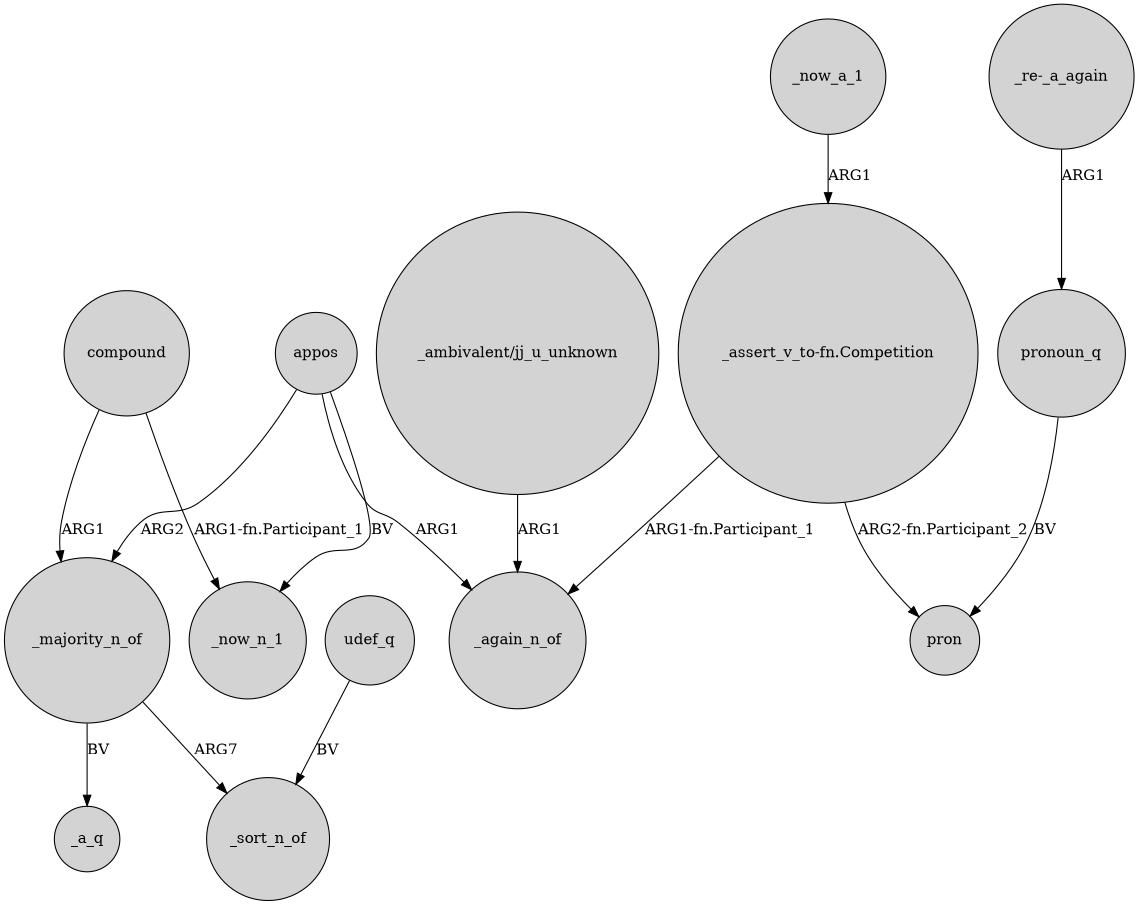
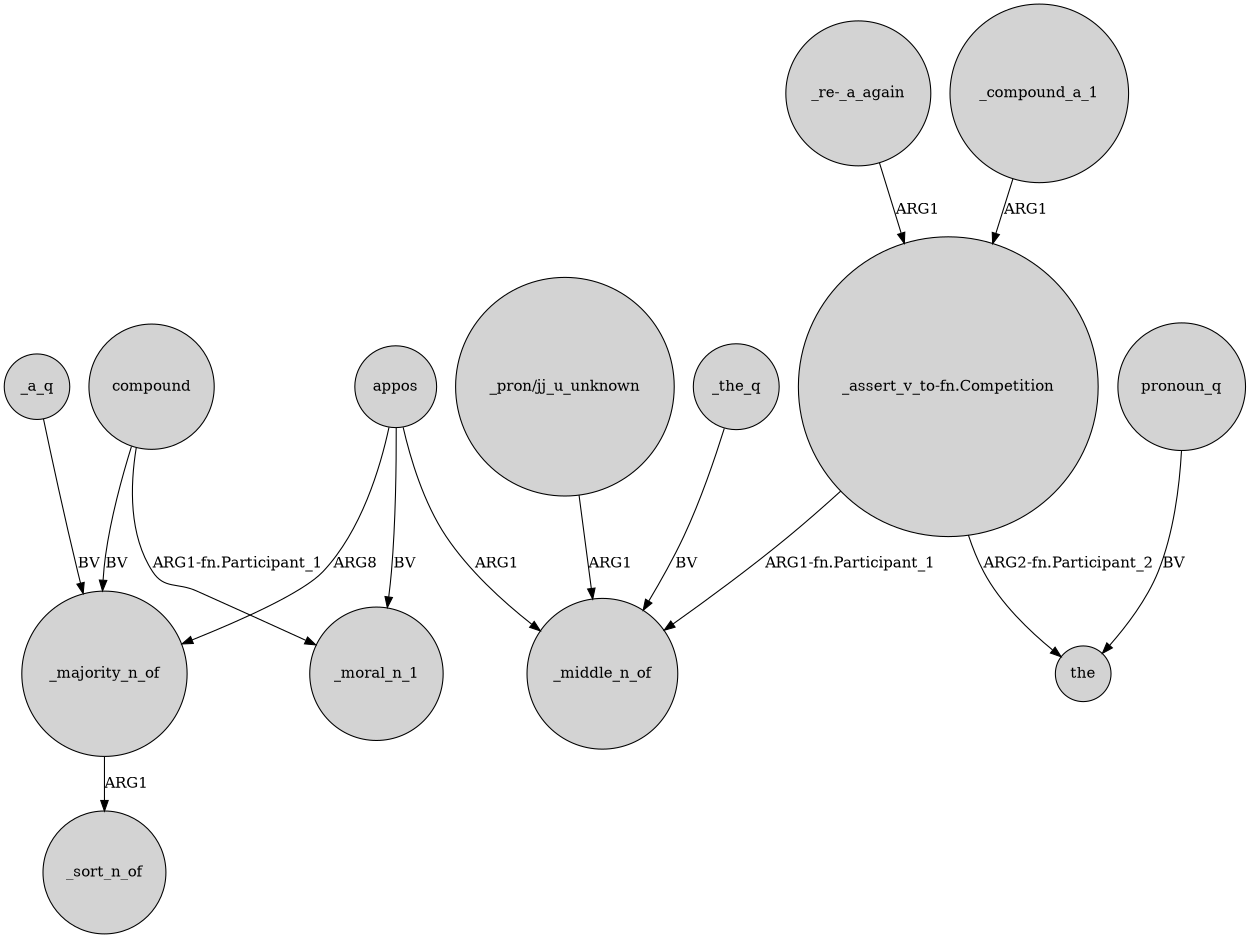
node "_now_a_1": label "_now_a_1" -> "_compound_a_1"
edge "_re-_a_again" -> "pronoun_q": now "_re-_a_again" -> "_assert_v_to-fn.Competition"
node "_ambivalent/jj_u_unknown": label "_ambivalent/jj_u_unknown" -> "_pron/jj_u_unknown"
node "_the_q": added
edge "compound" -> "_majority_n_of": label "ARG1" -> "BV"
edge "appos" -> "_majority_n_of": label "ARG2" -> "ARG8"
node "_now_n_1": label "_now_n_1" -> "_moral_n_1"
node "udef_q": removed
node "_again_n_of": label "_again_n_of" -> "_middle_n_of"
node "pron": label "pron" -> "the"
edge "_majority_n_of" -> "_sort_n_of": label "ARG7" -> "ARG1"
edge "_majority_n_of" -> "_a_q": reversed
